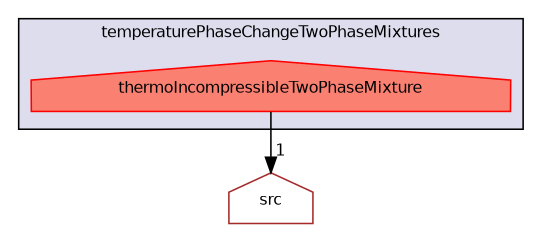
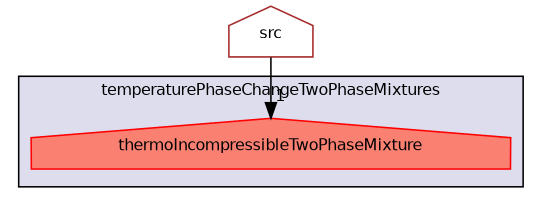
edge "thermoIncompressibleTwoPhaseMixture" -> "src": reversed
